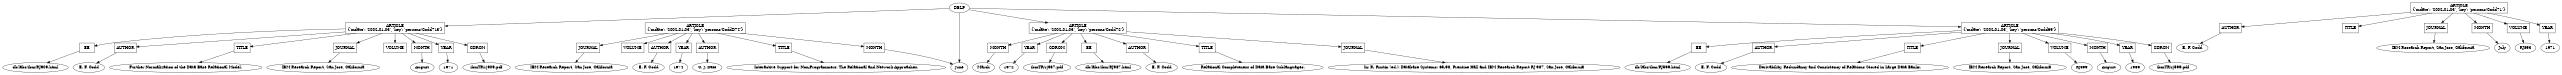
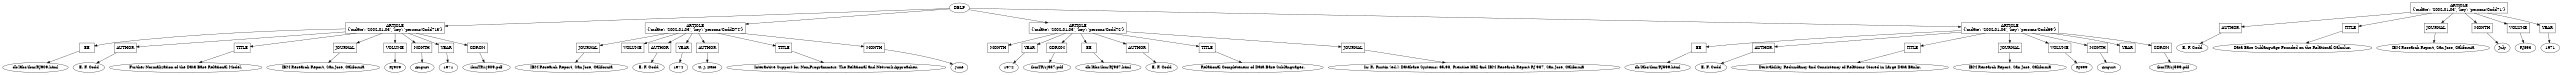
edge "DBLP" -> "June": now "DBLP" -> "ARTICLE {'mdate': '2002-01-03', 'key': 'persons/CoddD74'}"
node "Data Base Sublanguage Founded on the Relational Calculus.": added
node "RJ909": added
node "March": removed
node "1969": removed
